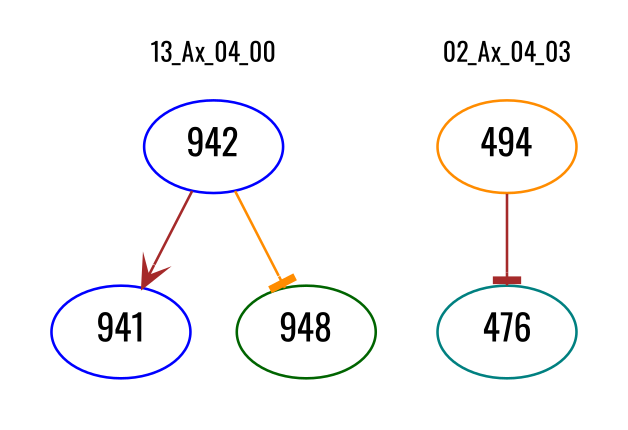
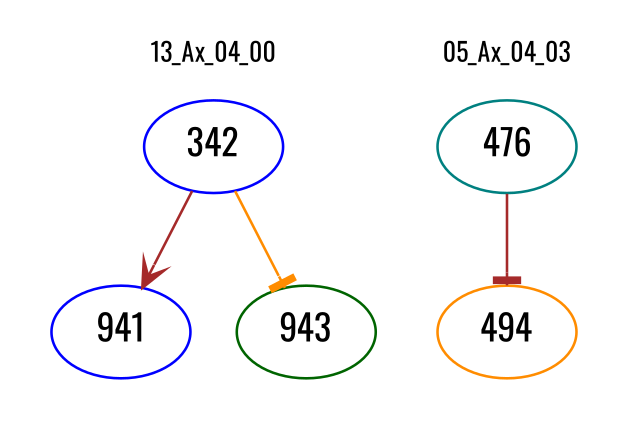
cluster "02_Ax_04_03": label "02_Ax_04_03" -> "05_Ax_04_03"
node "942": label "942" -> "342"
edge "494" -> "476": reversed
node "948": label "948" -> "943"
